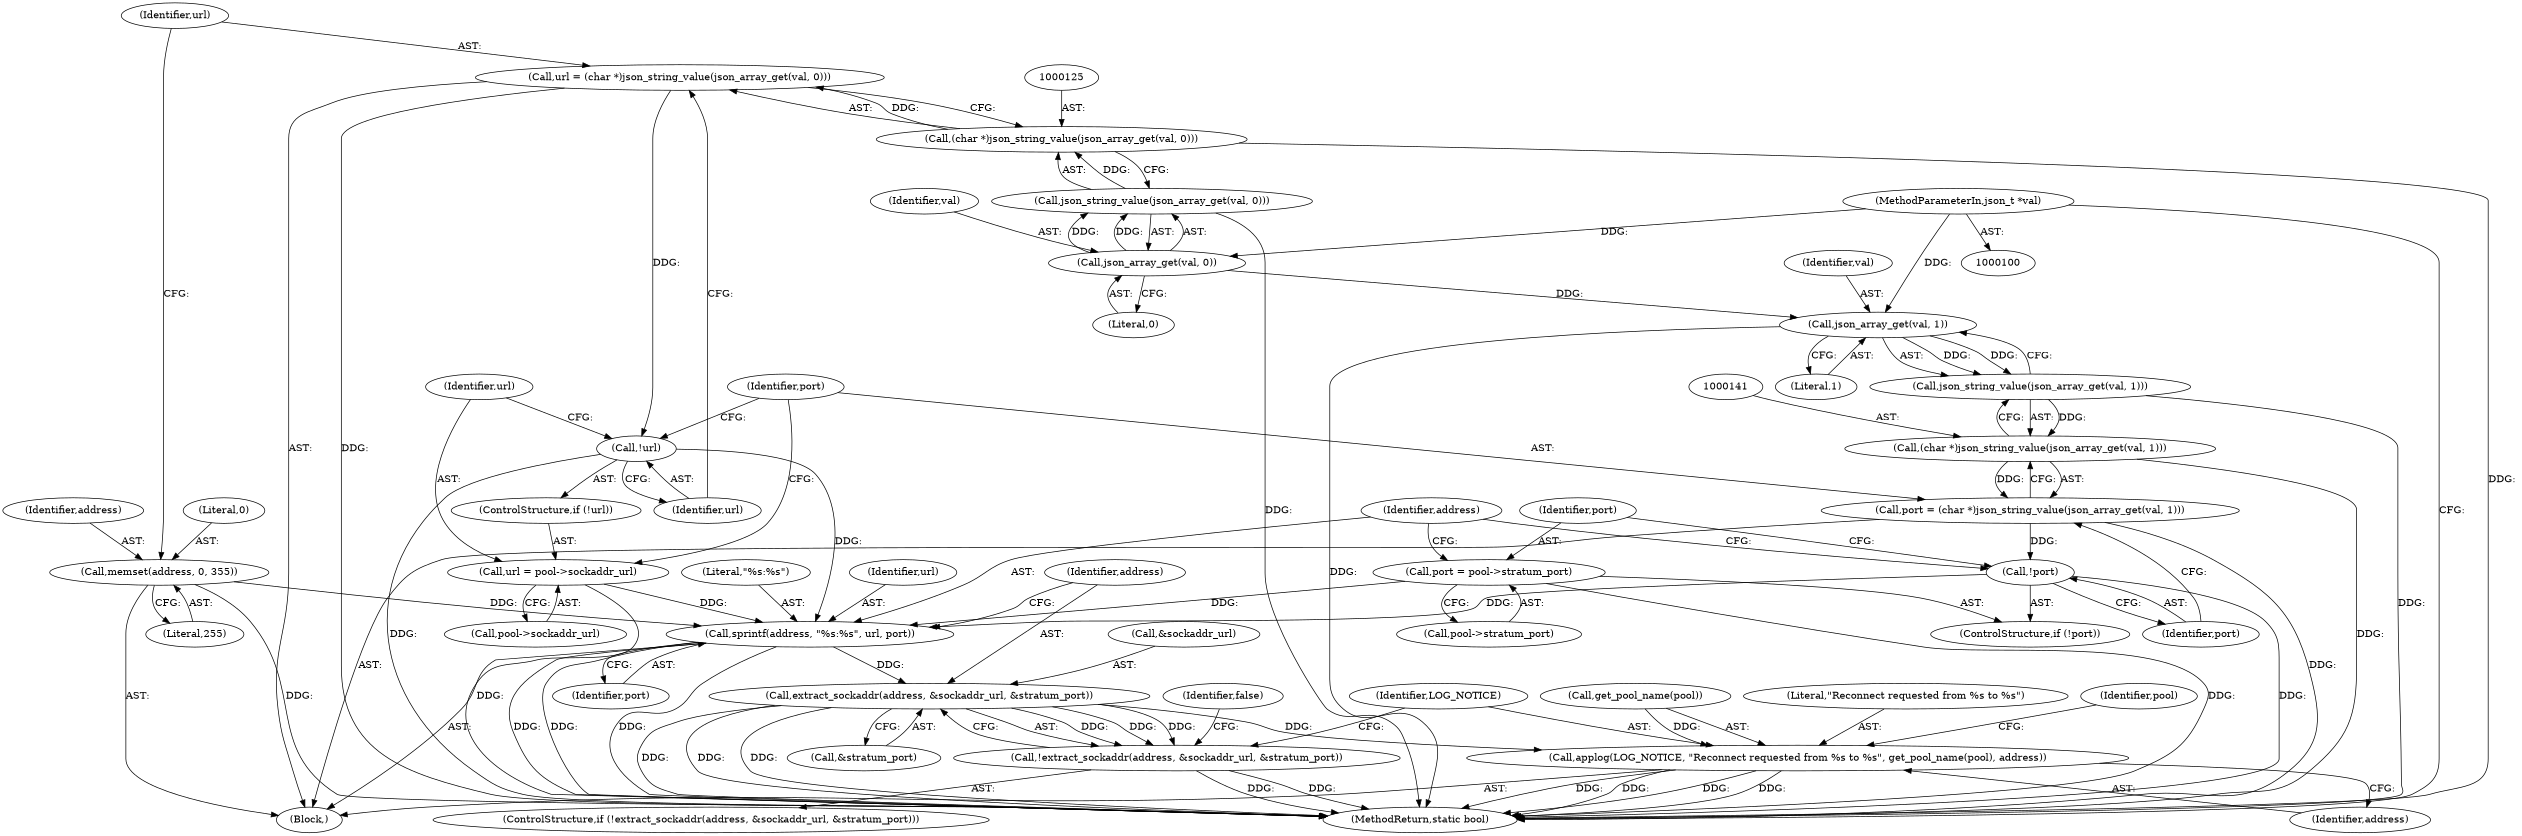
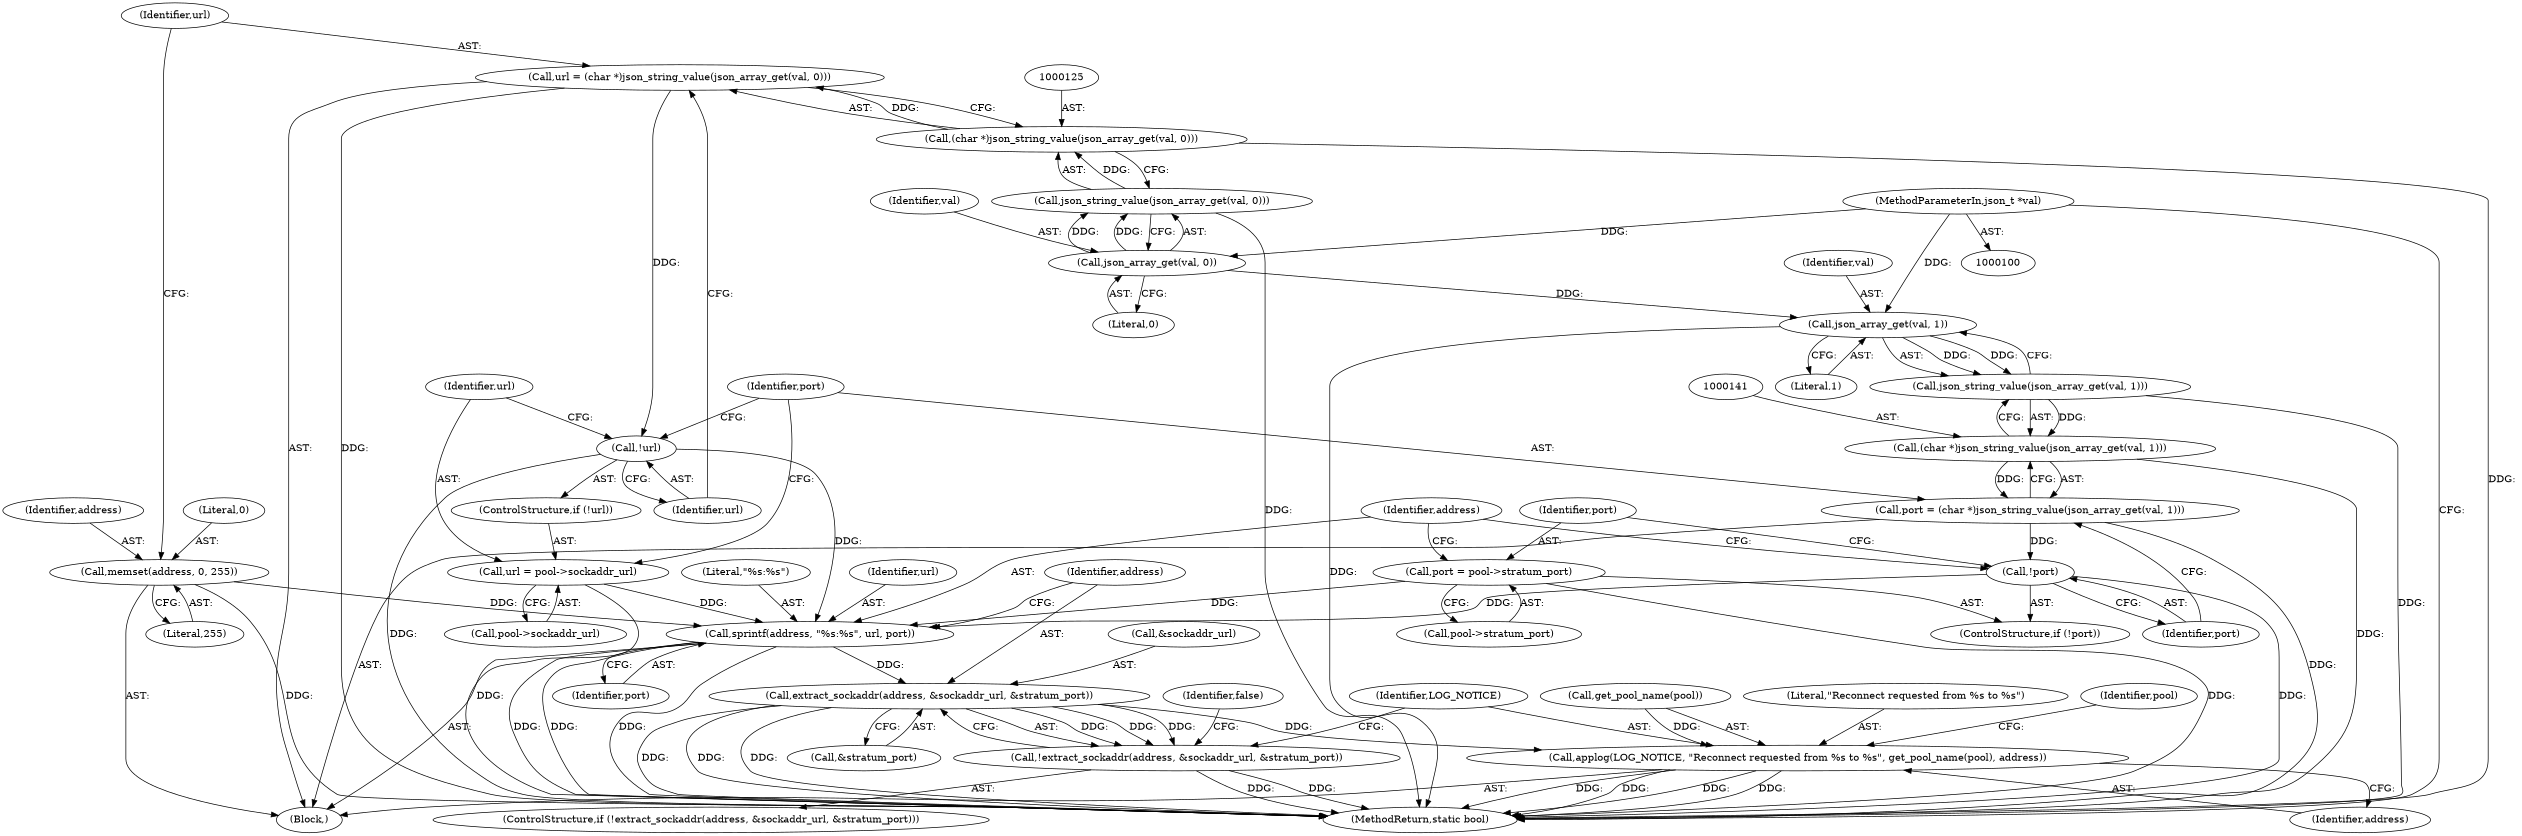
edge "(Call,json_string_value(json_array_get(val, 0)))" -> "(Call,json_array_get(val, 0))": label "AST: " -> "CFG: "
node "(Call,memset(address, 0, 355))": label "(Call,memset(address, 0, 355))" -> "(Call,memset(address, 0, 255))"
